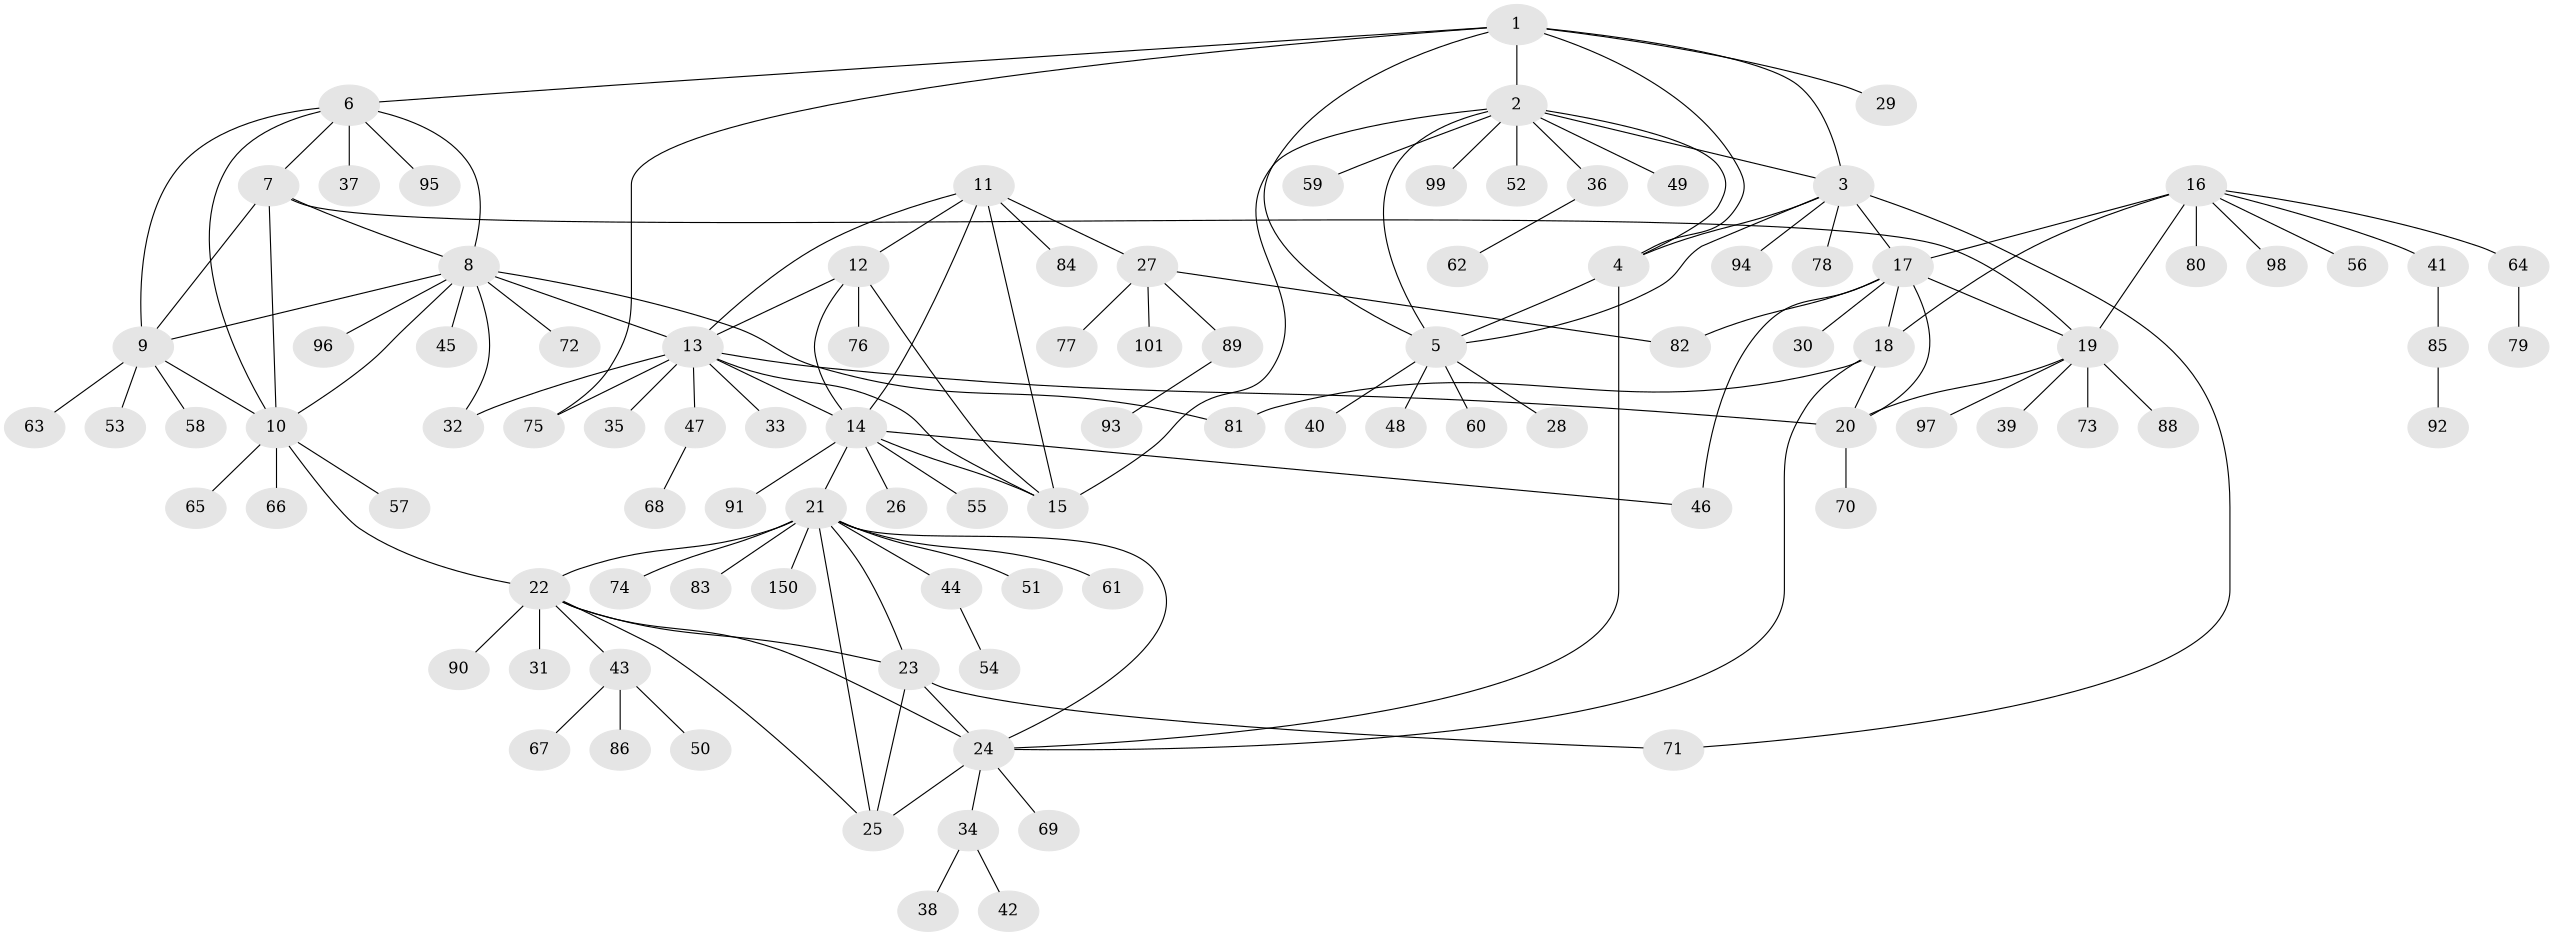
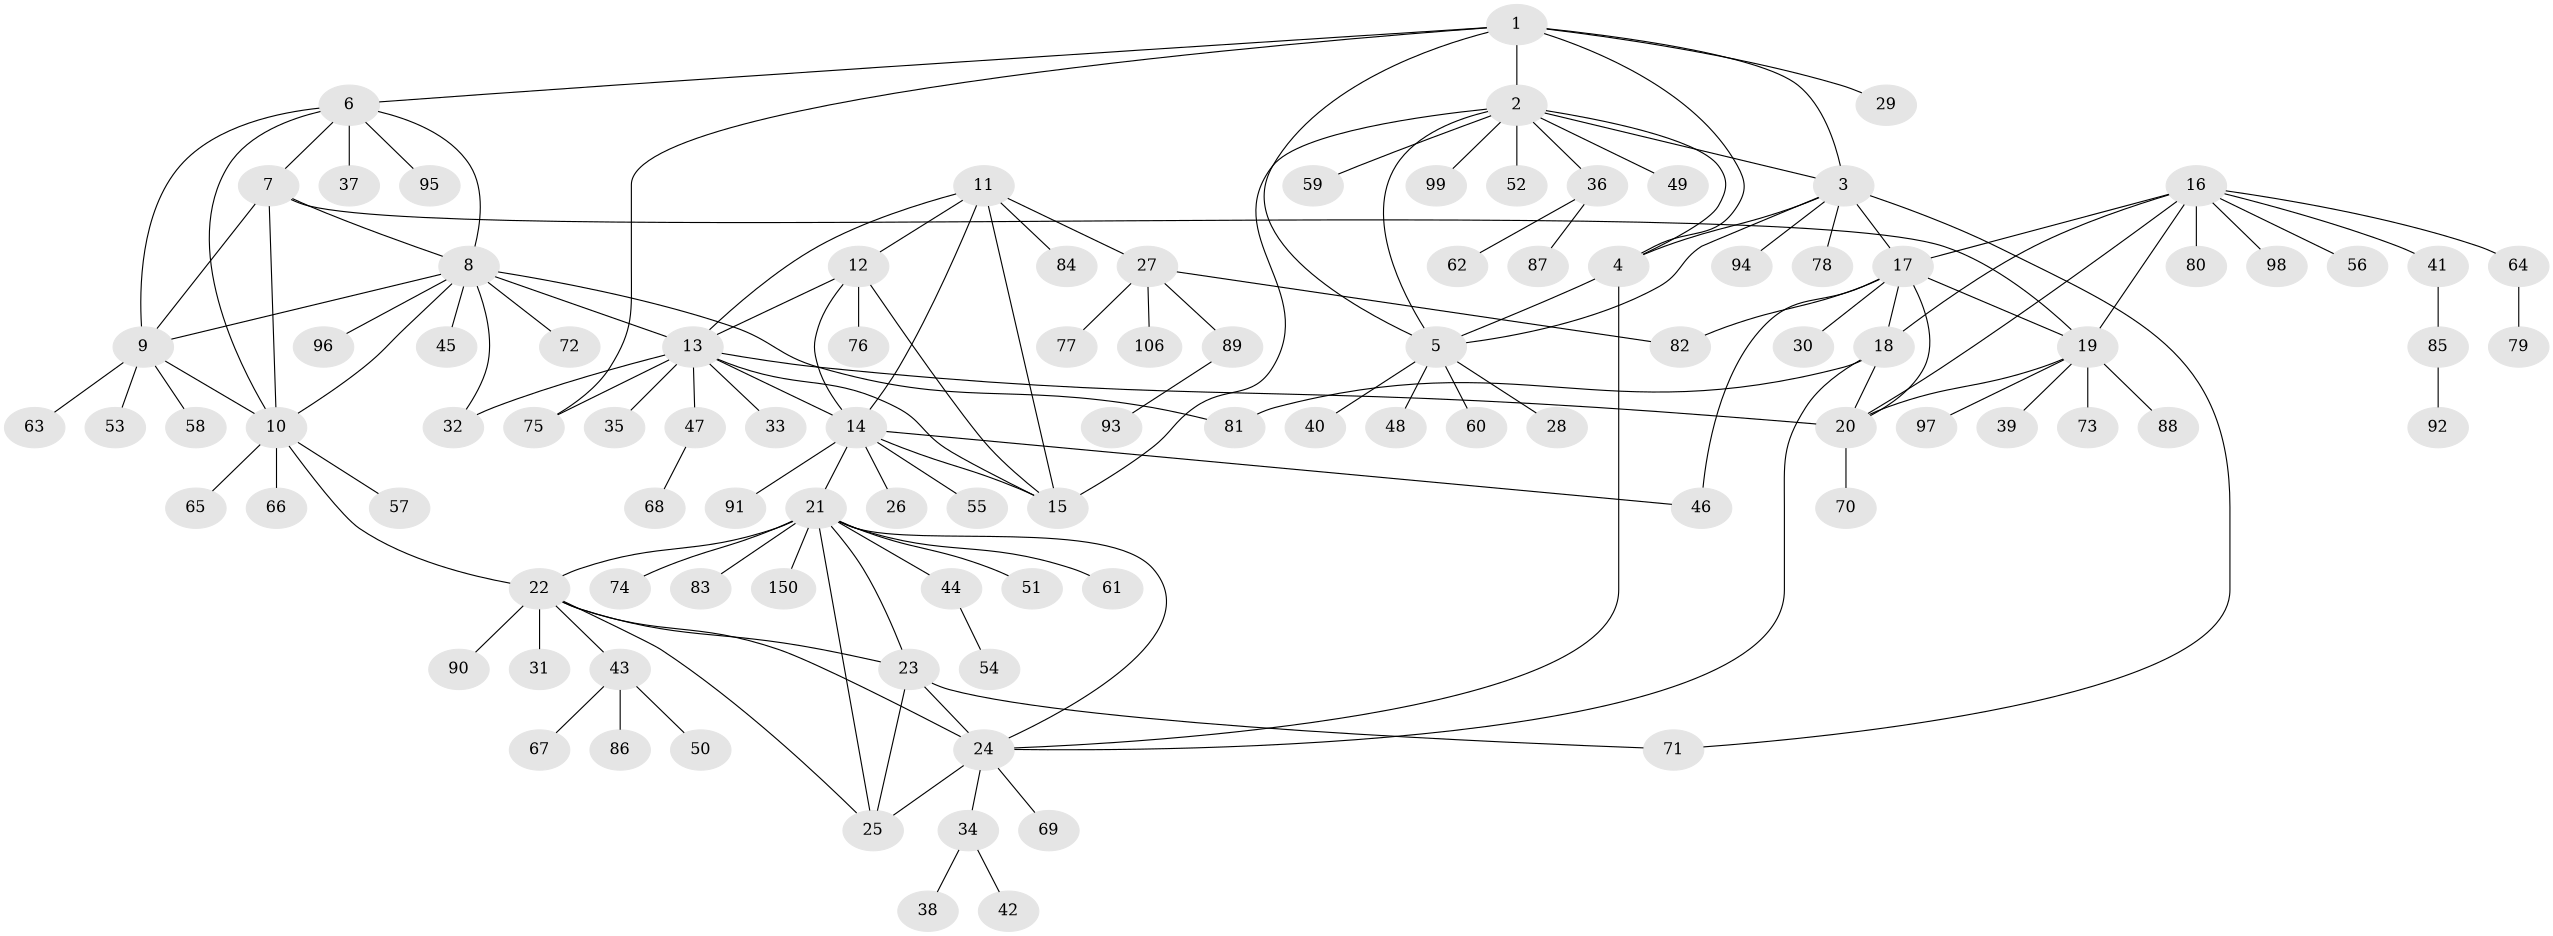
node "87": added
edge "16" -- "20": added
node "101": label "101" -> "106"
